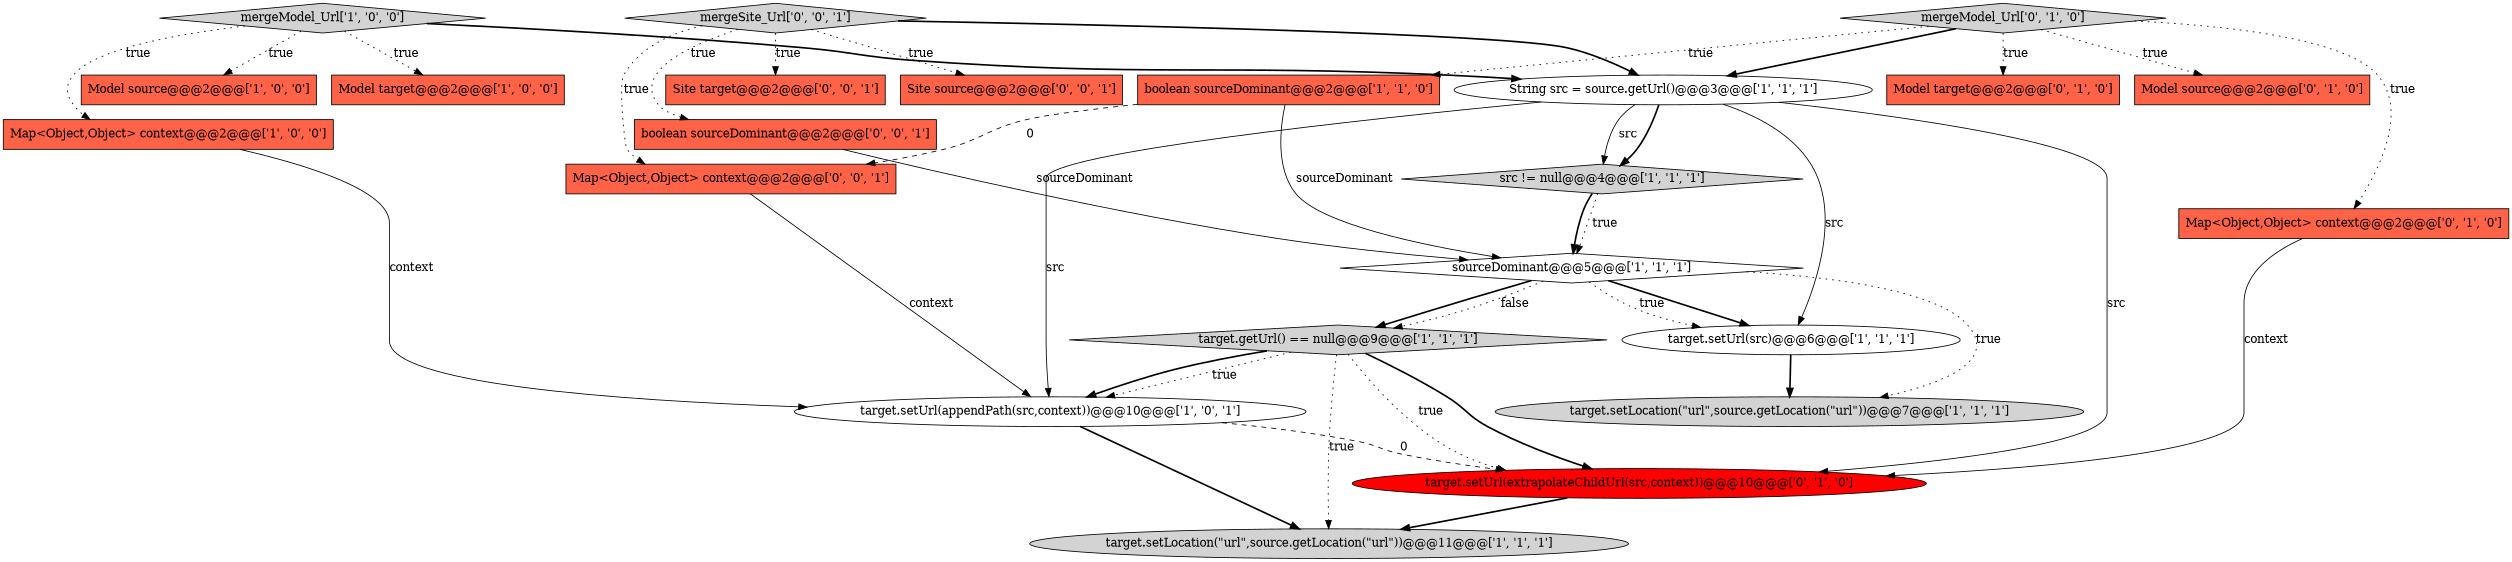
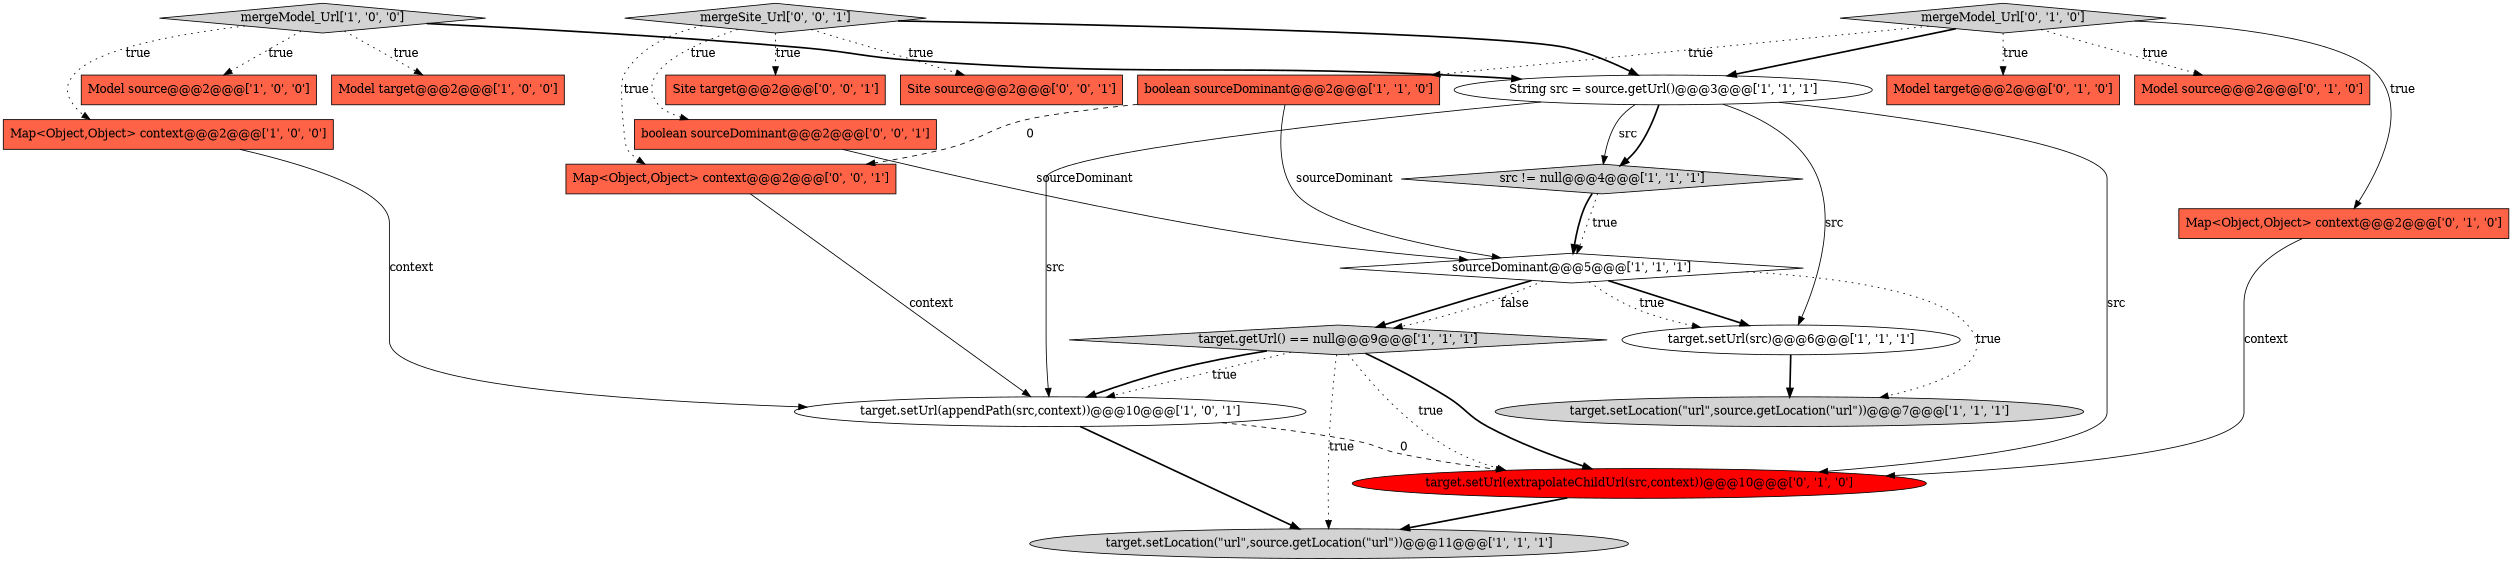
edge "mergeModel_Url['0', '1', '0']" -> "Map<Object,Object> context@@@2@@@['0', '1', '0']": style dotted -> solid
